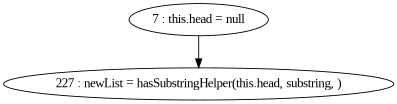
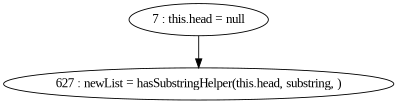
node "227 : newList = hasSubstringHelper(this.head, substring, )": label "227 : newList = hasSubstringHelper(this.head, substring, )" -> "627 : newList = hasSubstringHelper(this.head, substring, )"
